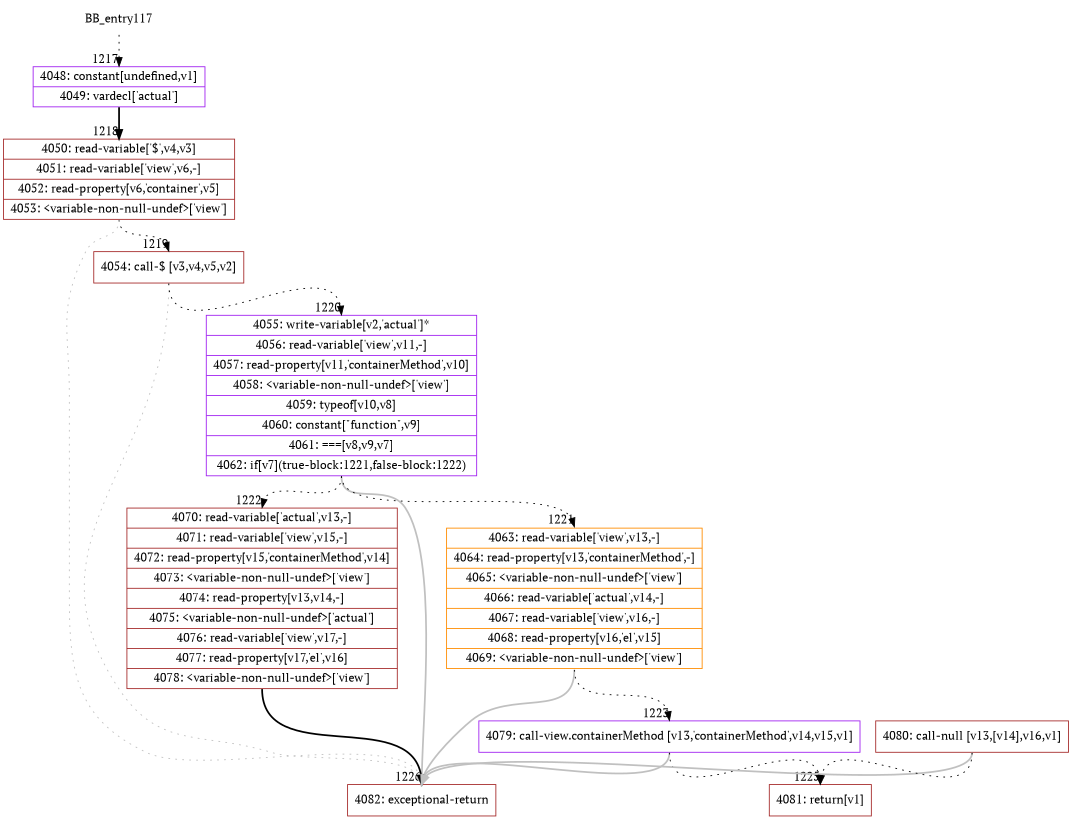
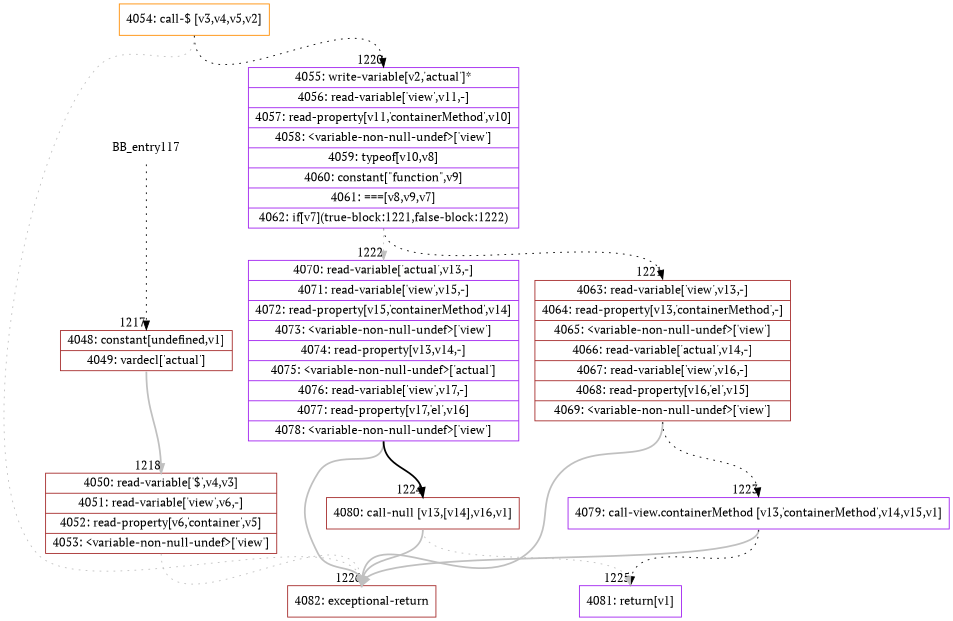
node "4048: constant[undefined,v1]": color purple -> brown
edge "4048: constant[undefined,v1]" -> "4050: read-variable['$',v4,v3]": color black -> gray
edge "4050: read-variable['$',v4,v3]" -> "4054: call-$ [v3,v4,v5,v2]": removed
node "4054: call-$ [v3,v4,v5,v2]": color brown -> darkorange
edge "4070: read-variable['actual',v13,-]" -> "4080: call-null [v13,[v14],v16,v1]": added
edge "4055: write-variable[v2,'actual']*" -> "4070: read-variable['actual',v13,-]": color black -> gray
node "4070: read-variable['actual',v13,-]": color brown -> purple
node "4063: read-variable['view',v13,-]": color darkorange -> brown
edge "4055: write-variable[v2,'actual']*" -> "4082: exceptional-return": removed
edge "4070: read-variable['actual',v13,-]" -> "4082: exceptional-return": color black -> gray
edge "4080: call-null [v13,[v14],v16,v1]" -> "4081: return[v1]": color black -> gray
node "4081: return[v1]": color brown -> purple
